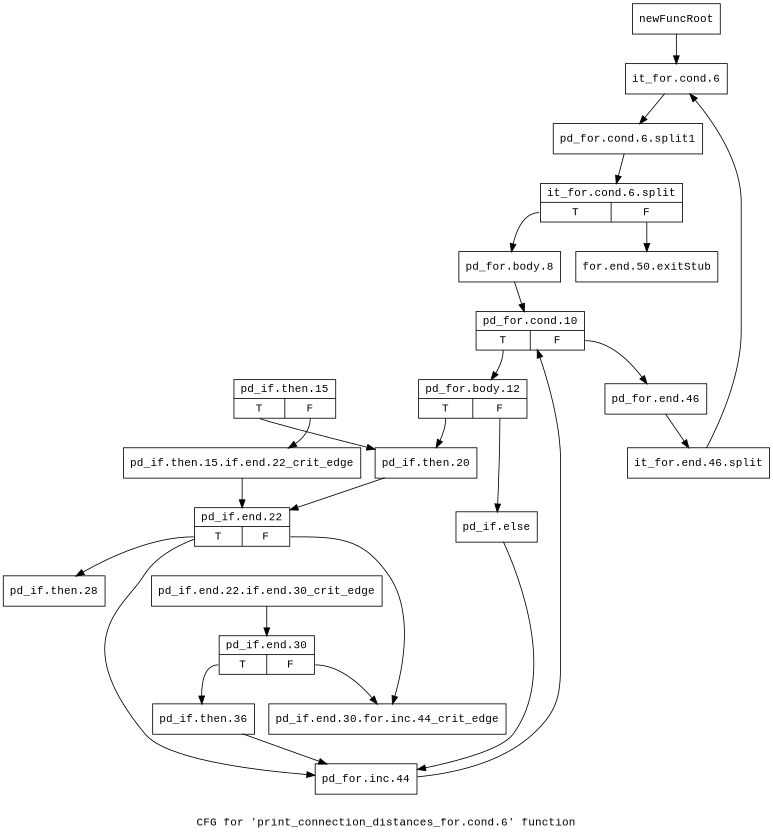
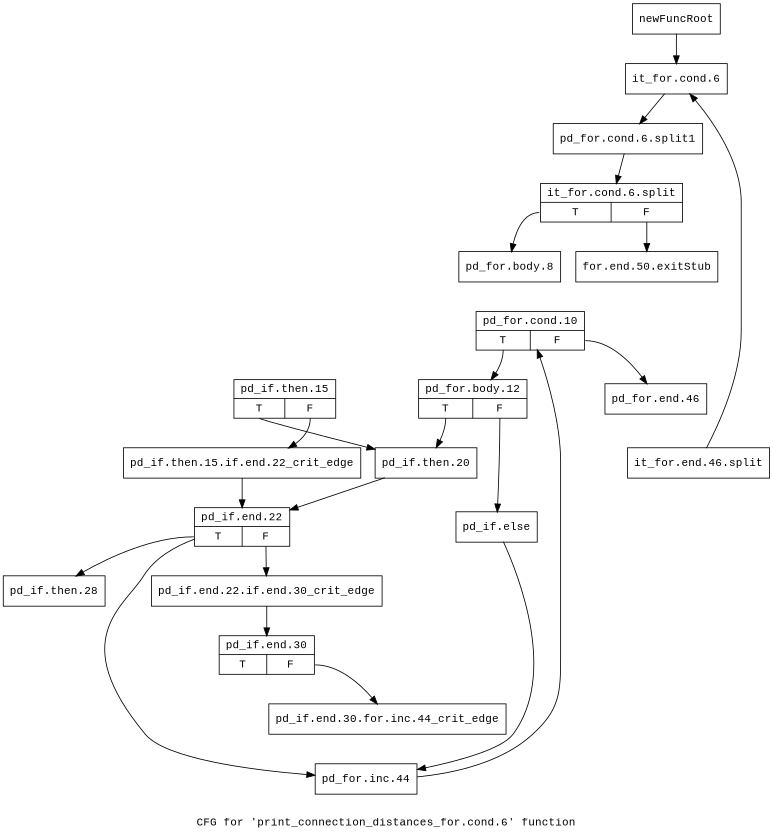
edge "pd_for.body.8" -> "pd_for.cond.10": removed
edge "pd_for.end.46" -> "it_for.end.46.split": removed
edge "pd_if.end.22" -> "pd_if.end.30.for.inc.44_crit_edge": now "pd_if.end.22" -> "pd_if.end.22.if.end.30_crit_edge"
node "pd_if.then.36": removed
